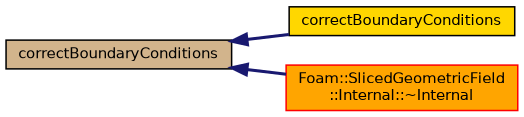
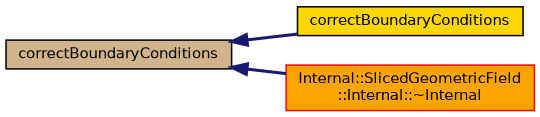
node "Foam::SlicedGeometricField ::Internal::~Internal": label "Foam::SlicedGeometricField ::Internal::~Internal" -> "Internal::SlicedGeometricField ::Internal::~Internal"
